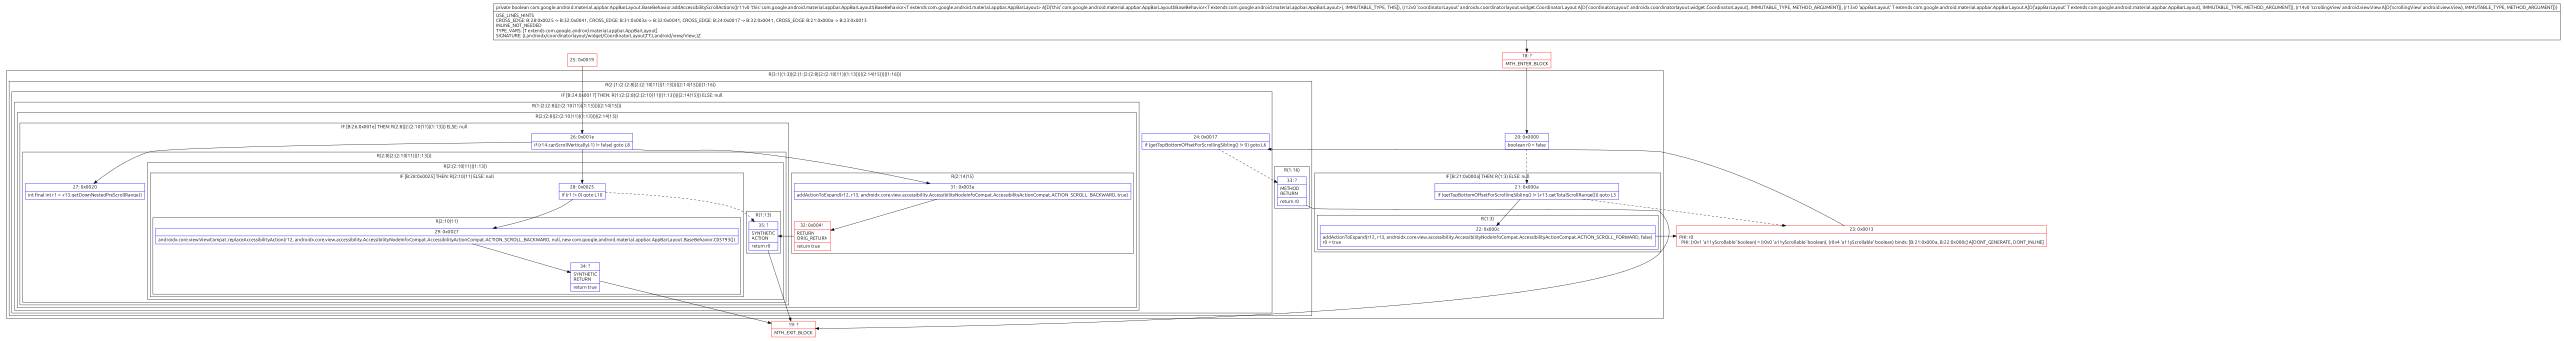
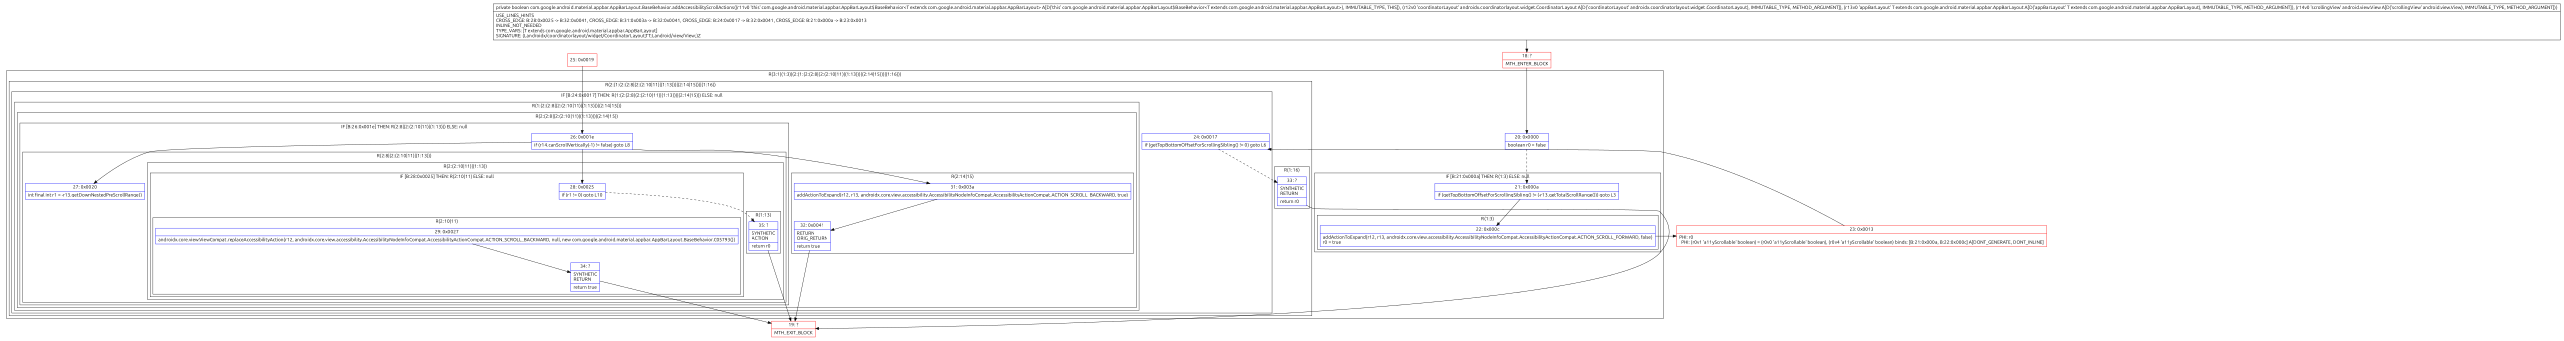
node "33: ?": text "METHOD" -> "SYNTHETIC"
edge "21: 0x000a" -> "23: 0x0013": removed
edge "28: 0x0025" -> "29: 0x0027": removed
edge "32: 0x0041" -> "35: ?": now "32: 0x0041" -> "19: ?"
node "32: 0x0041": color red -> blue
